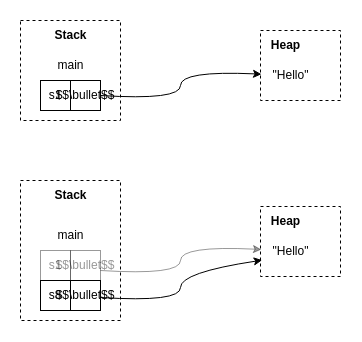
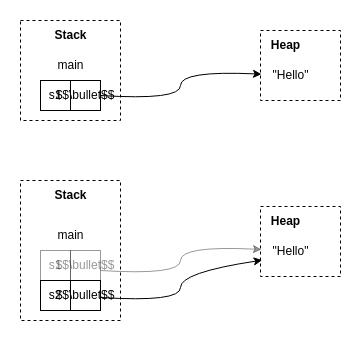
node "s8": label "s8" -> "s2"
